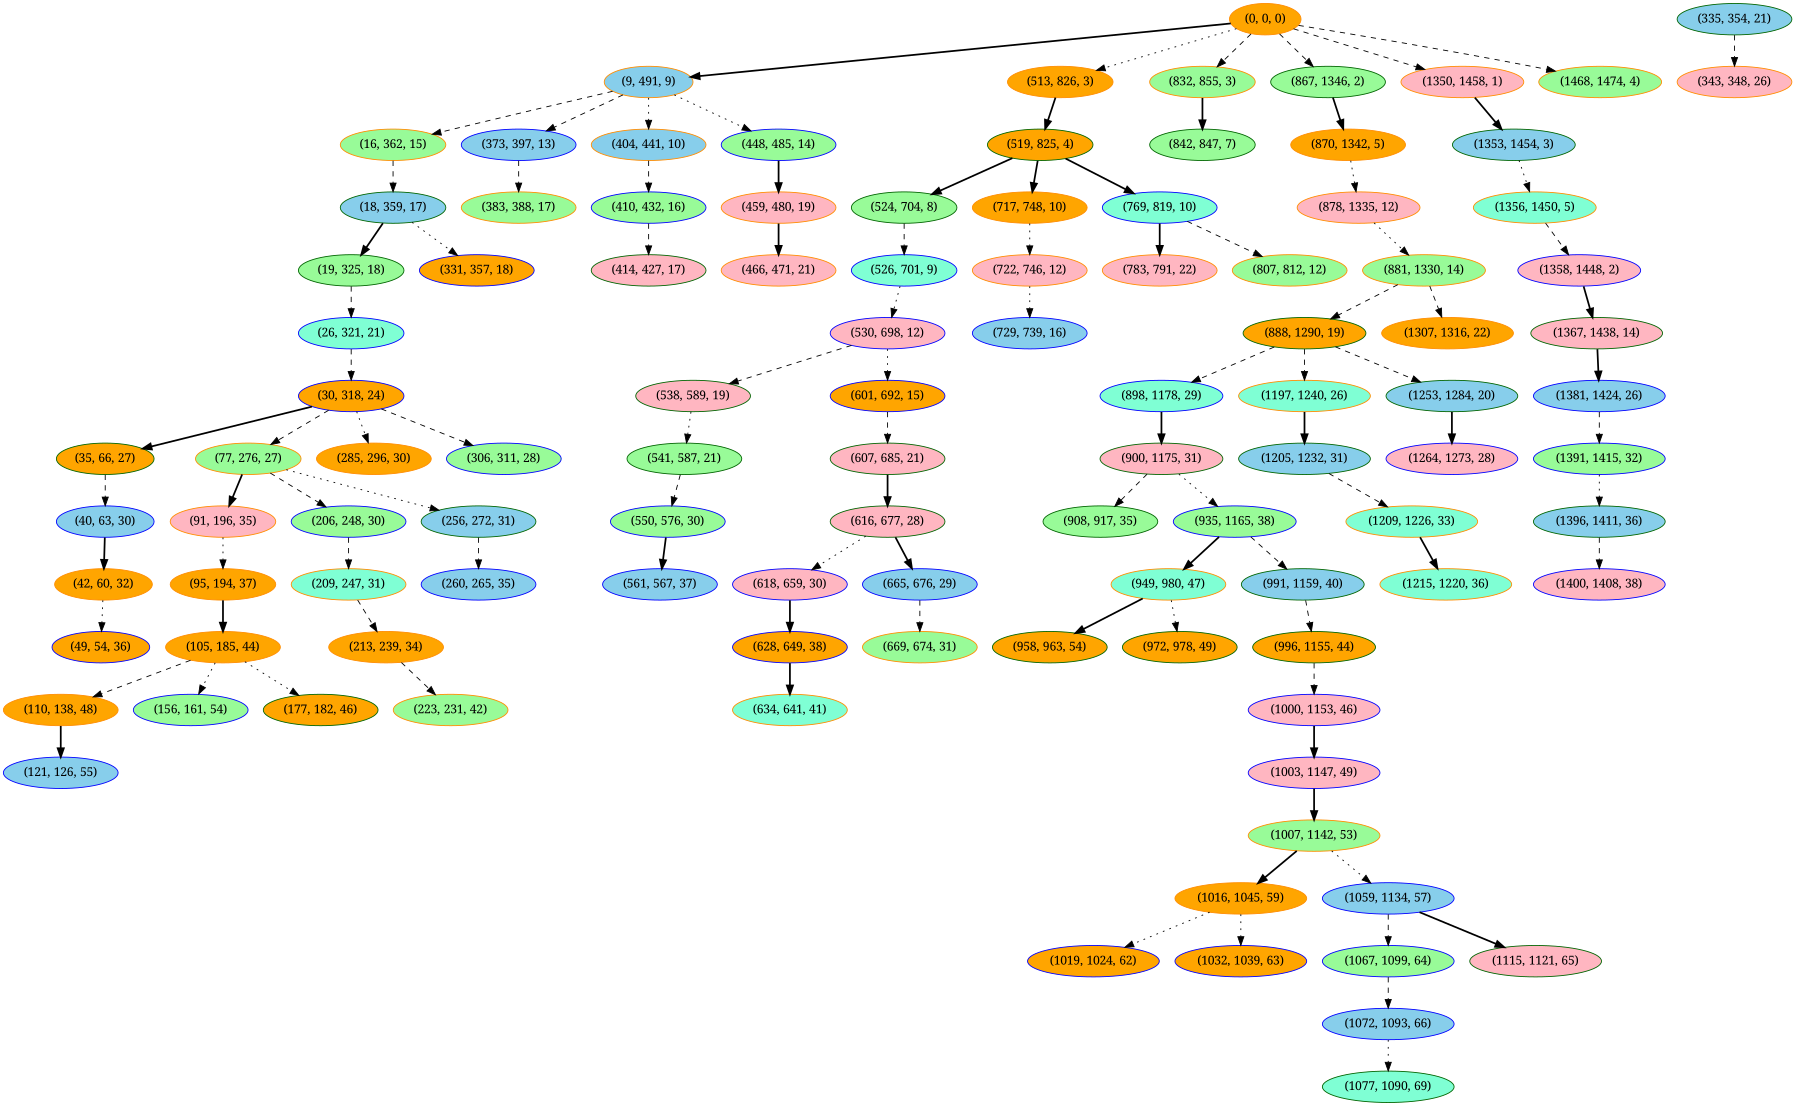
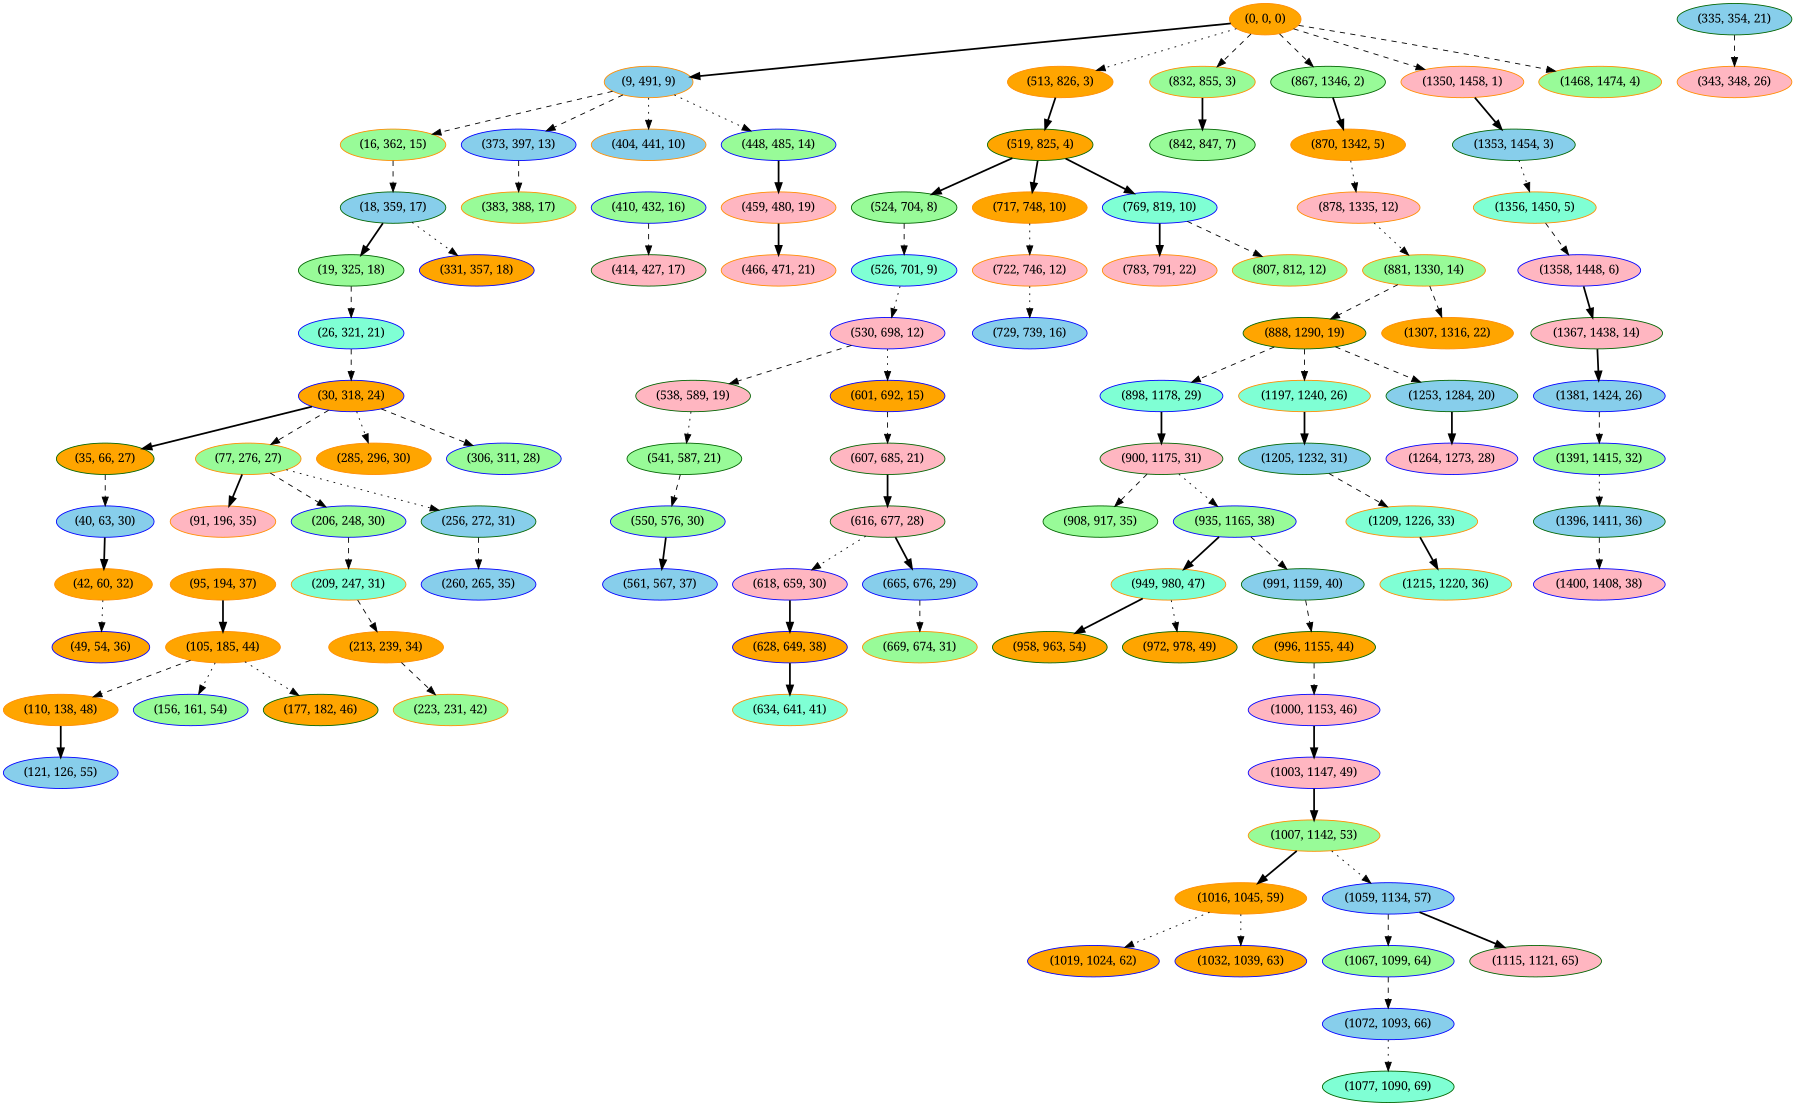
edge "(404, 441, 10)" -> "(410, 432, 16)": removed
node "(1358, 1448, 2)": label "(1358, 1448, 2)" -> "(1358, 1448, 6)"
edge "(91, 196, 35)" -> "(95, 194, 37)": removed
